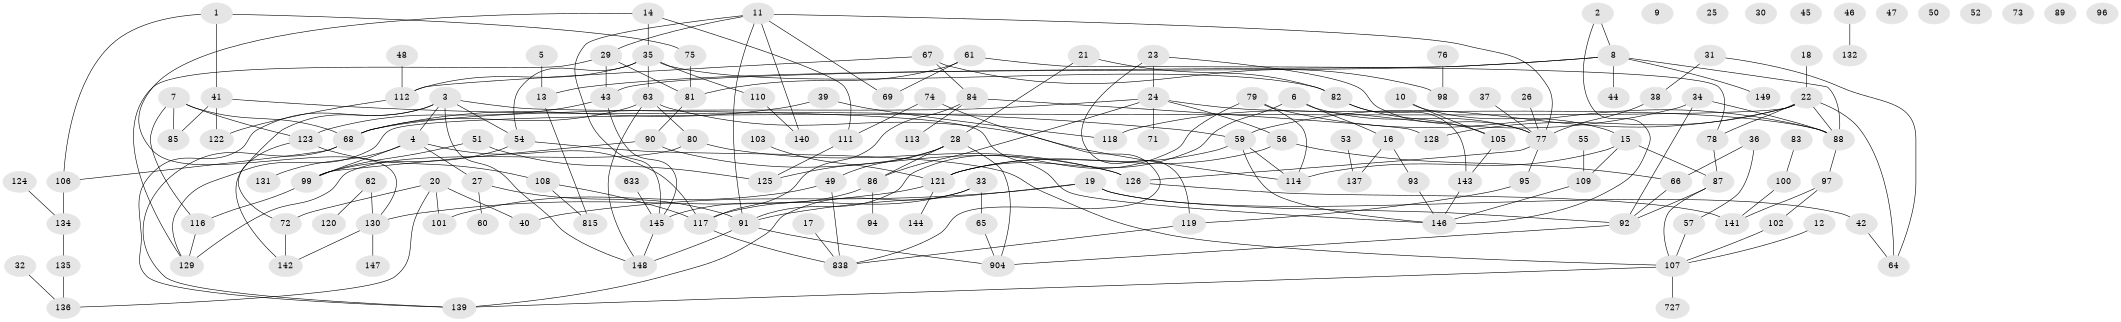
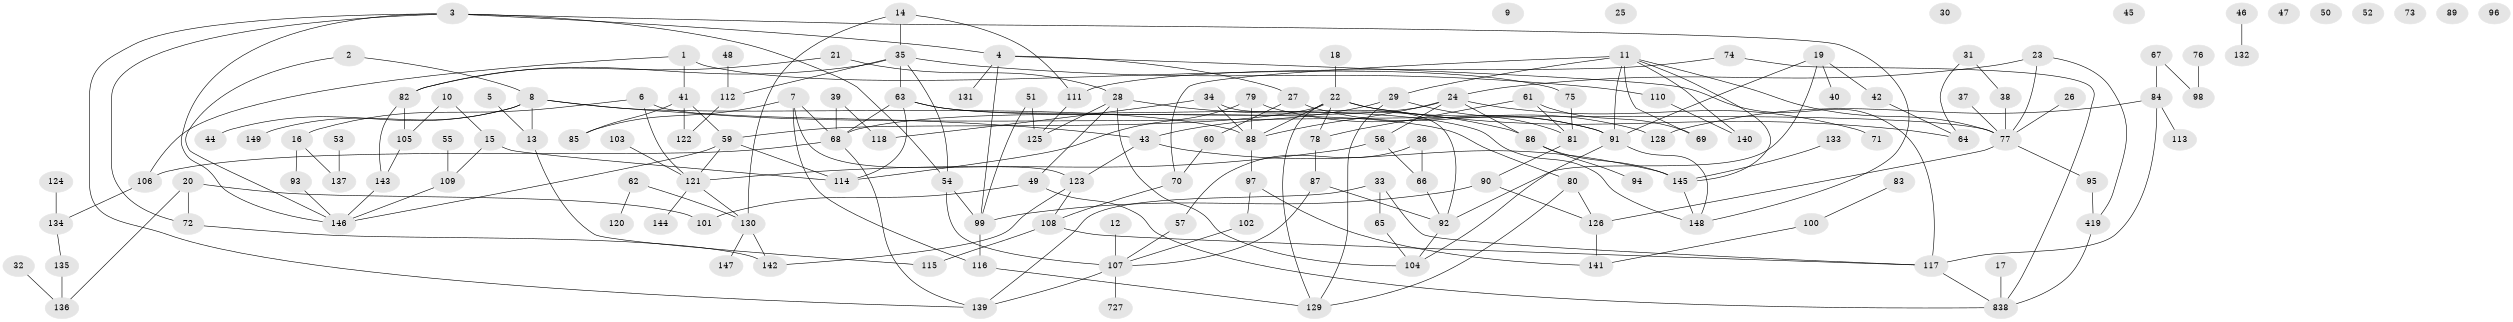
edge "67" -- "112": removed
edge "15" -- "87": removed
node "633": label "633" -> "133"
node "70": added
edge "20" -- "40": removed
node "815": label "815" -> "115"
node "119": label "119" -> "419"
node "904": label "904" -> "104"
